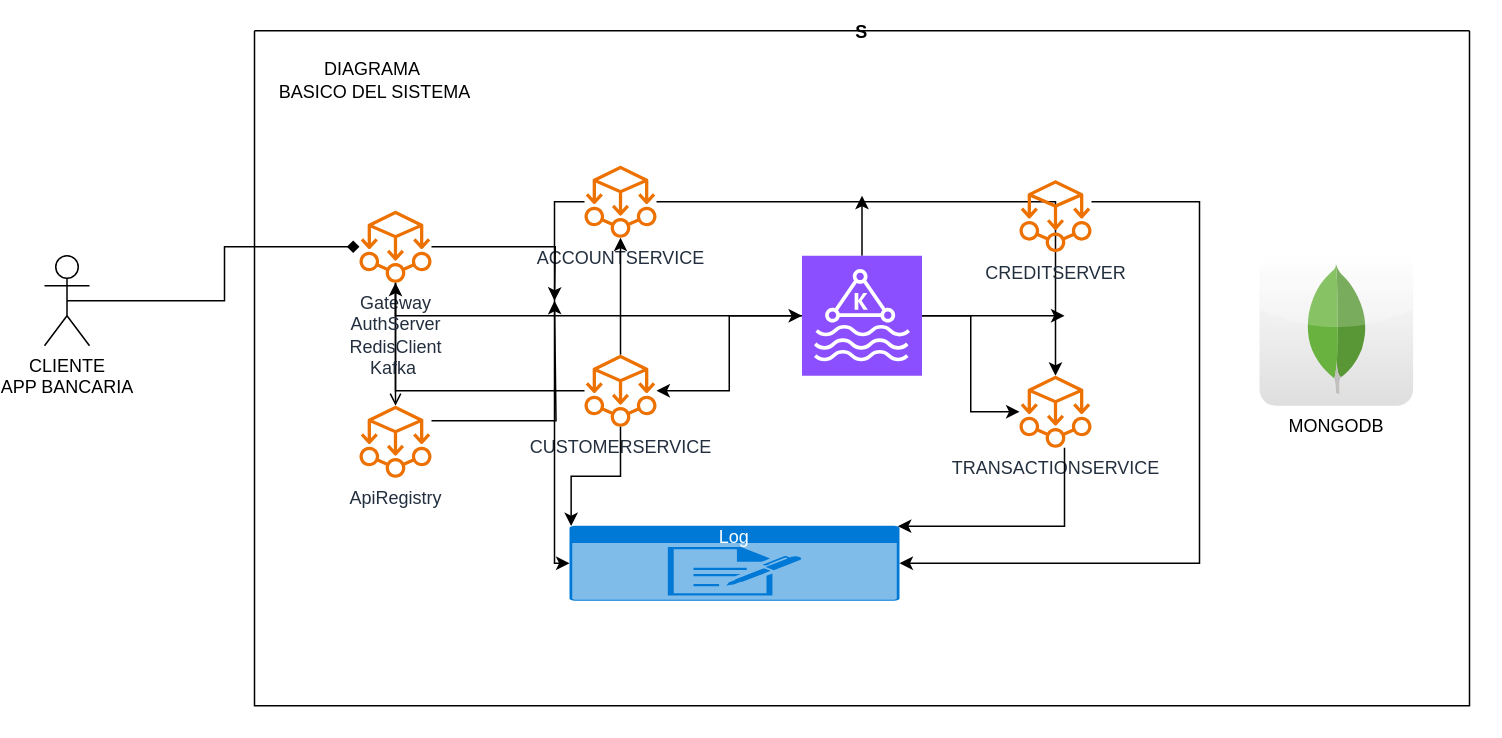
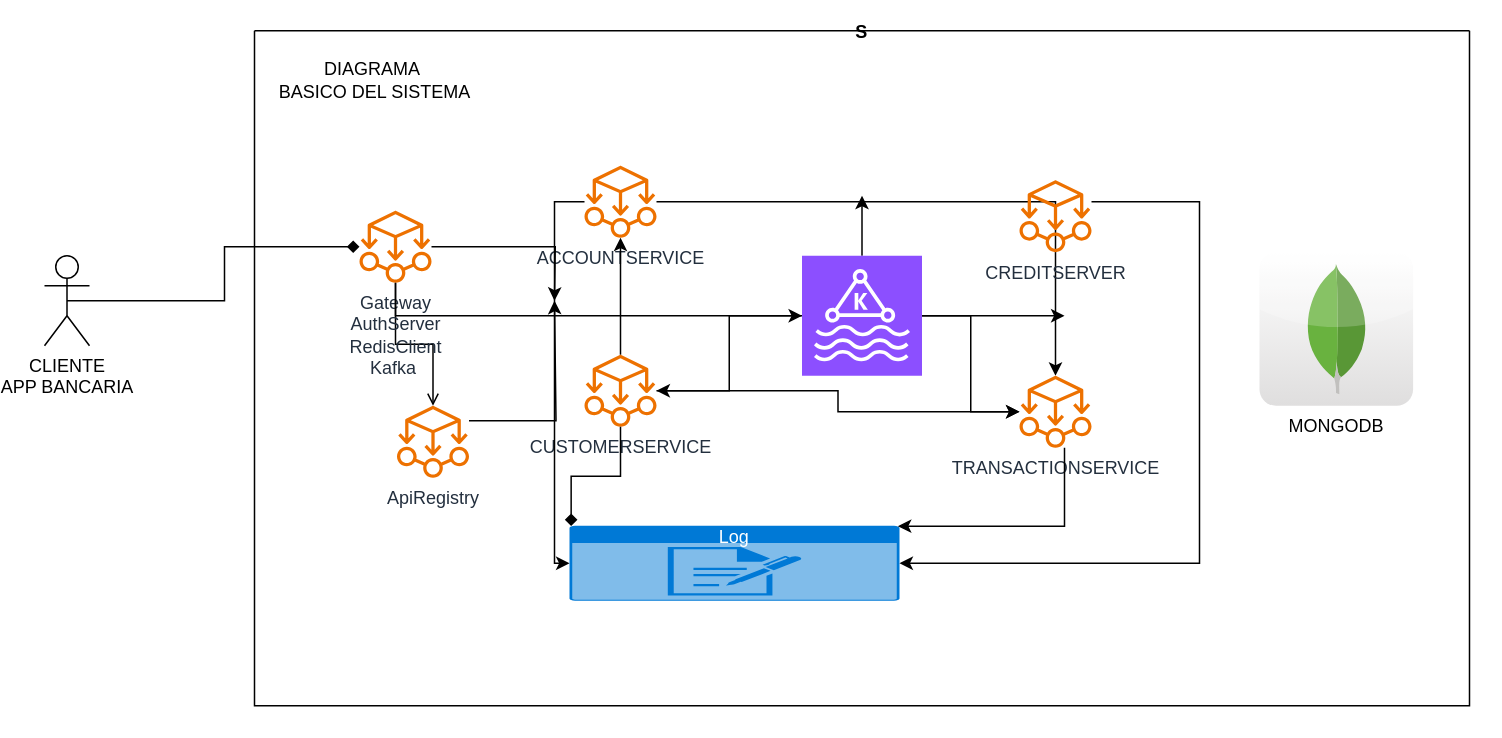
edge "CUSTOMERSERVICE" -> "Gateway AuthServer RedisClient Kafka": now "CUSTOMERSERVICE" -> "TRANSACTIONSERVICE"
node "ApiRegistry": moved (395, 442) -> (433, 442)
edge "CUSTOMERSERVICE" -> "Log": arrowhead classic -> diamond
